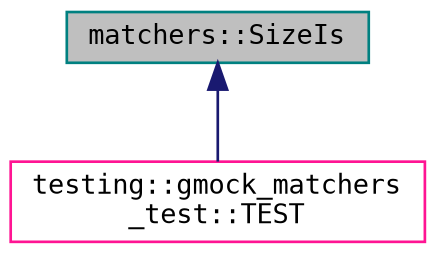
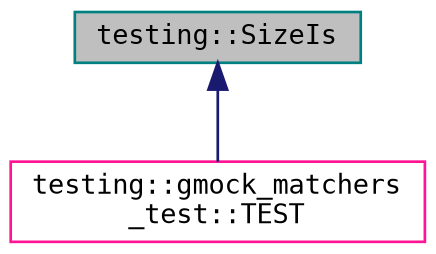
node "matchers::SizeIs": label "matchers::SizeIs" -> "testing::SizeIs"
